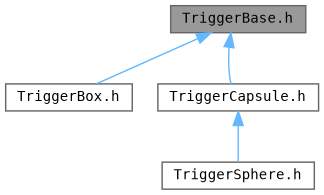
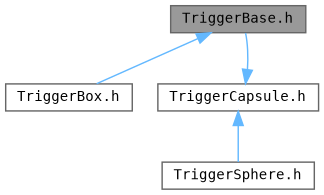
edge "TriggerCapsule.h" -> "TriggerBase.h": reversed
